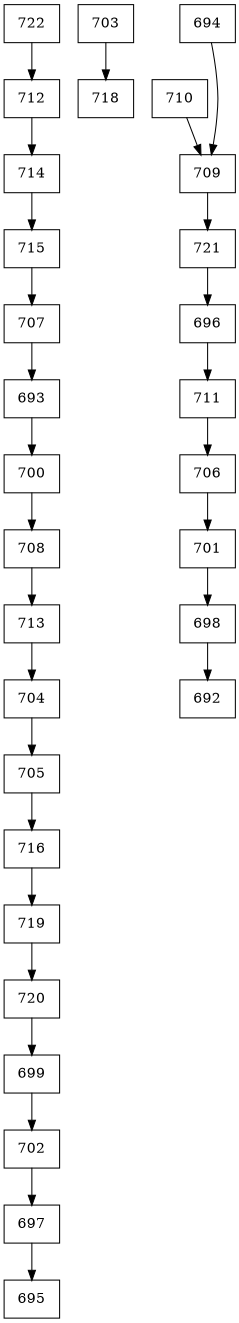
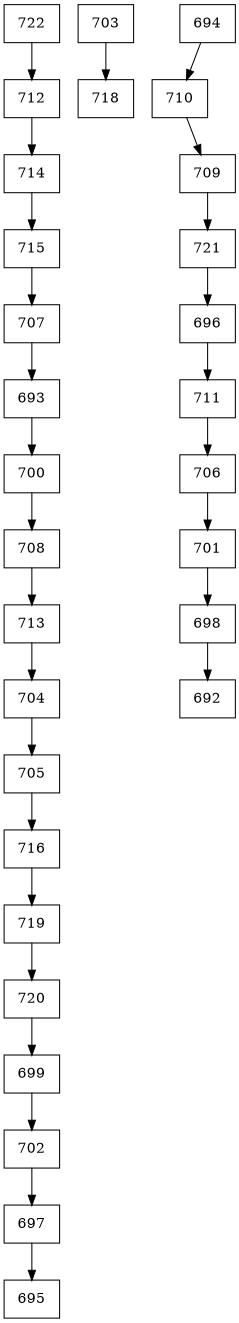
edge "694" -> "709": now "694" -> "710"
